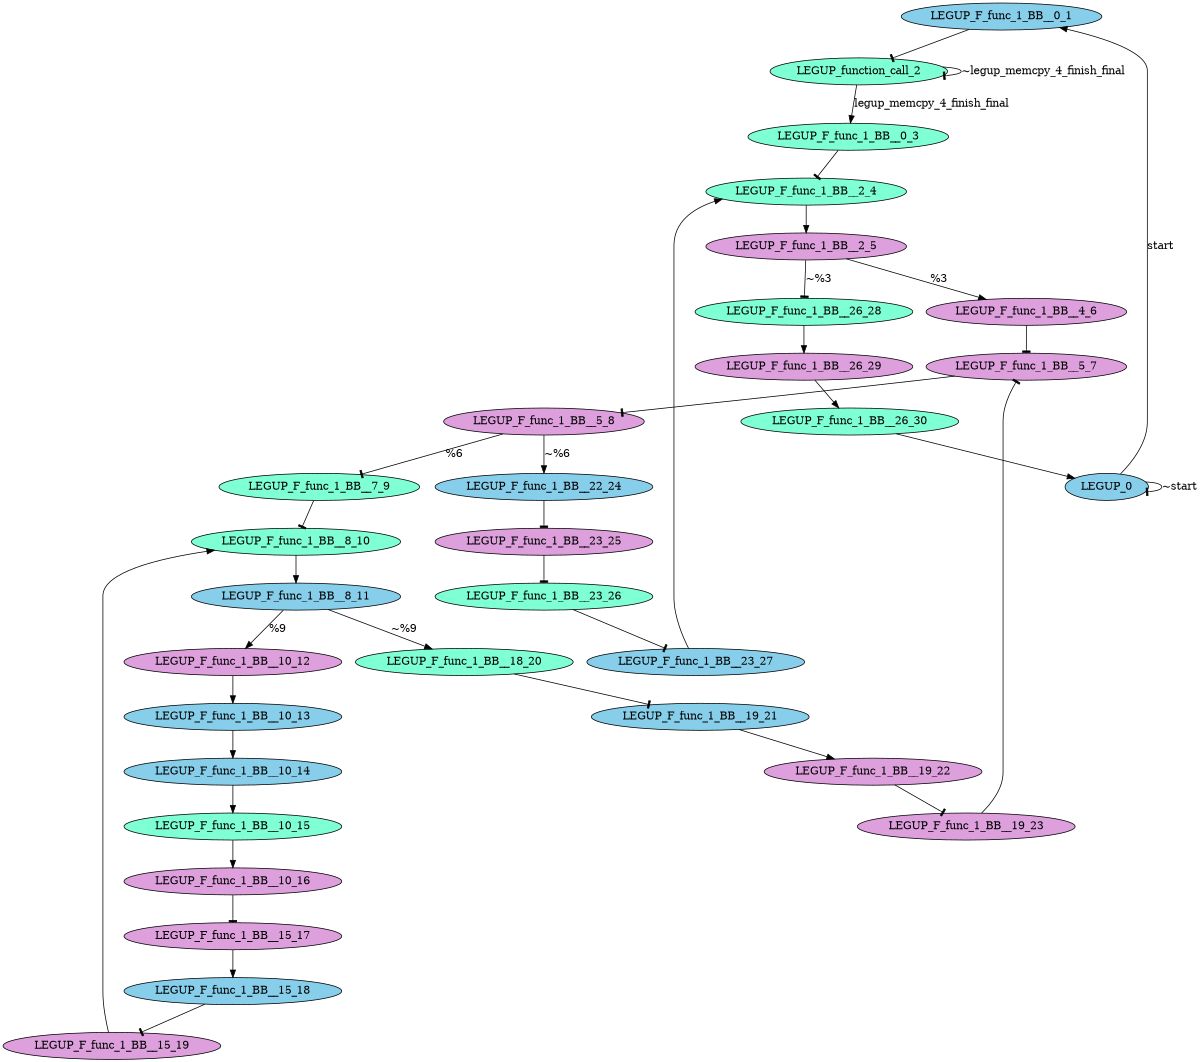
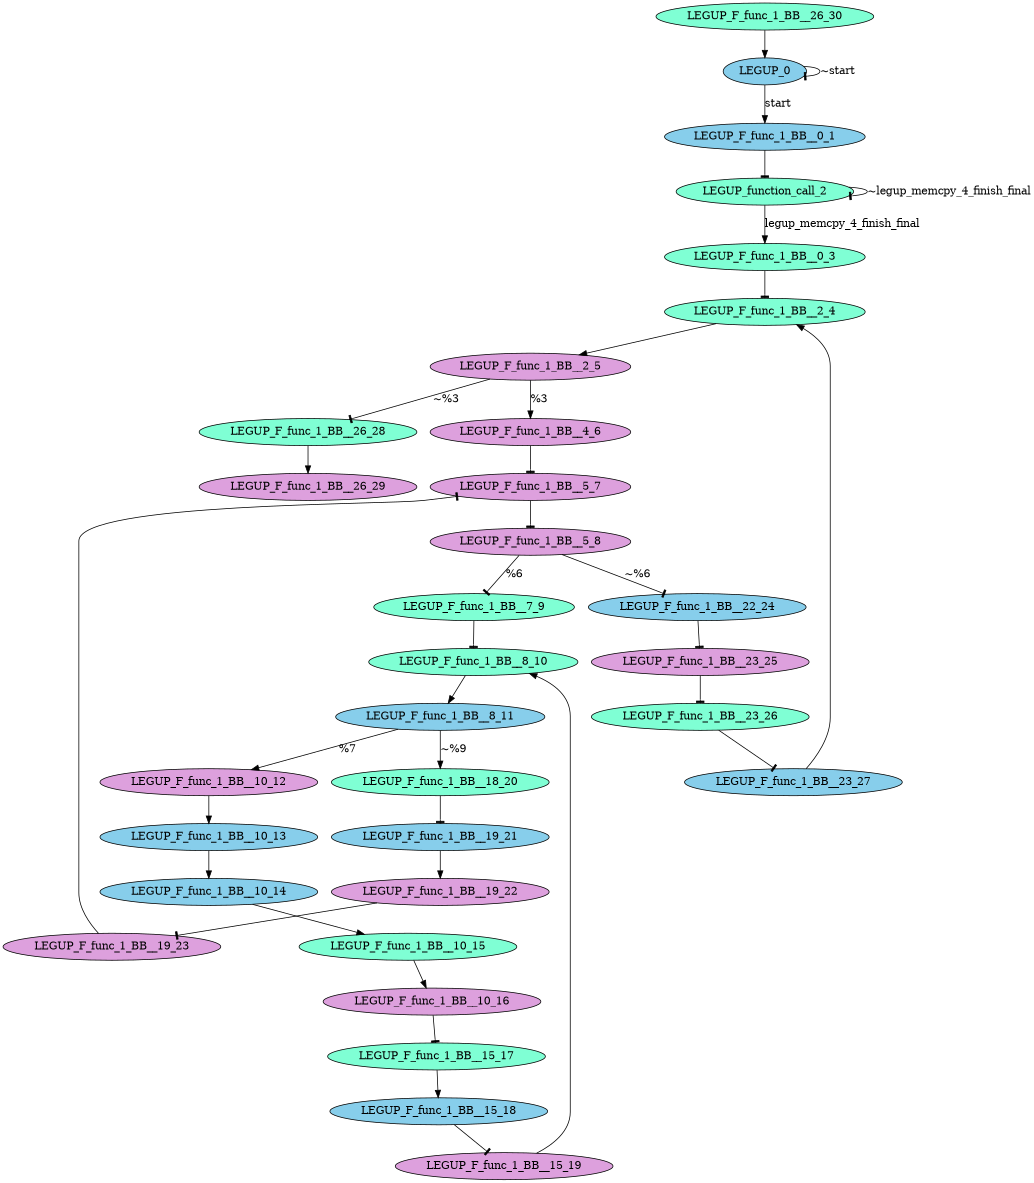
edge "LEGUP_F_func_1_BB__26_29" -> "LEGUP_F_func_1_BB__26_30": removed
edge "LEGUP_F_func_1_BB__5_8" -> "LEGUP_F_func_1_BB__22_24": arrowhead normal -> tee
edge "LEGUP_F_func_1_BB__8_11" -> "LEGUP_F_func_1_BB__10_12": label "%9" -> "%7"
node "LEGUP_F_func_1_BB__15_17": fillcolor plum -> aquamarine
